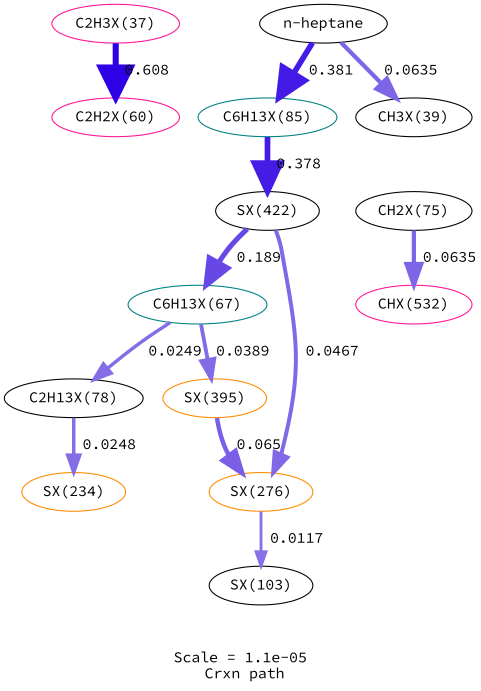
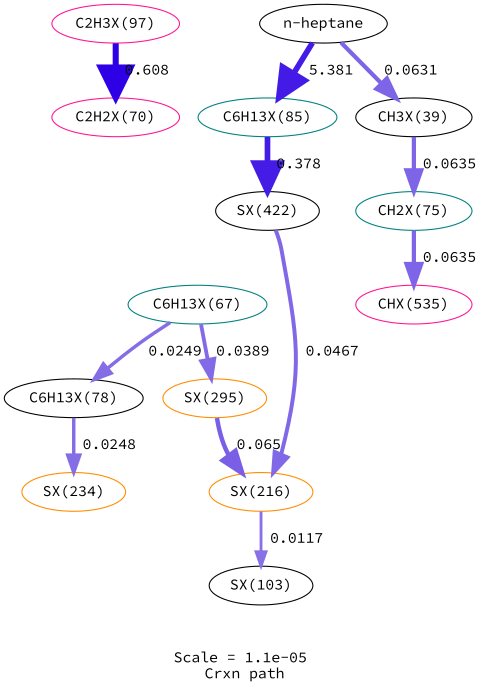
node "C2H3X(37)": label "C2H3X(37)" -> "C2H3X(97)"
edge "n-heptane" -> "C6H13X(85)": label " 0.381" -> " 5.381"
edge "n-heptane" -> "CH3X(39)": label " 0.0635" -> " 0.0631"
node "C2H2X(60)": label "C2H2X(60)" -> "C2H2X(70)"
edge "CH3X(39)" -> "CH2X(75)": added, label "0.0635"
node "CH2X(75)": color black -> teal
edge "SX(422)" -> "C6H13X(67)": removed, label "0.189"
node "CHX(532)": label "CHX(532)" -> "CHX(535)"
node "C2H13X(78)": label "C2H13X(78)" -> "C6H13X(78)"
node "SX(395)": label "SX(395)" -> "SX(295)"
node "SX(276)": label "SX(276)" -> "SX(216)"
